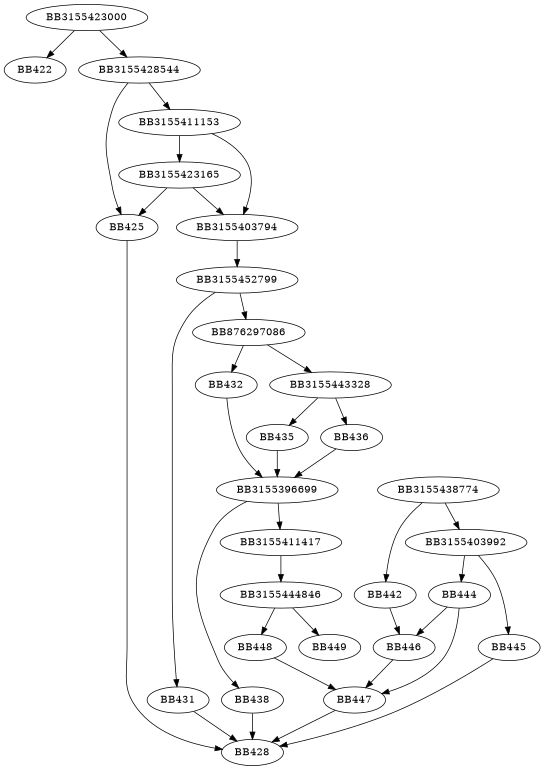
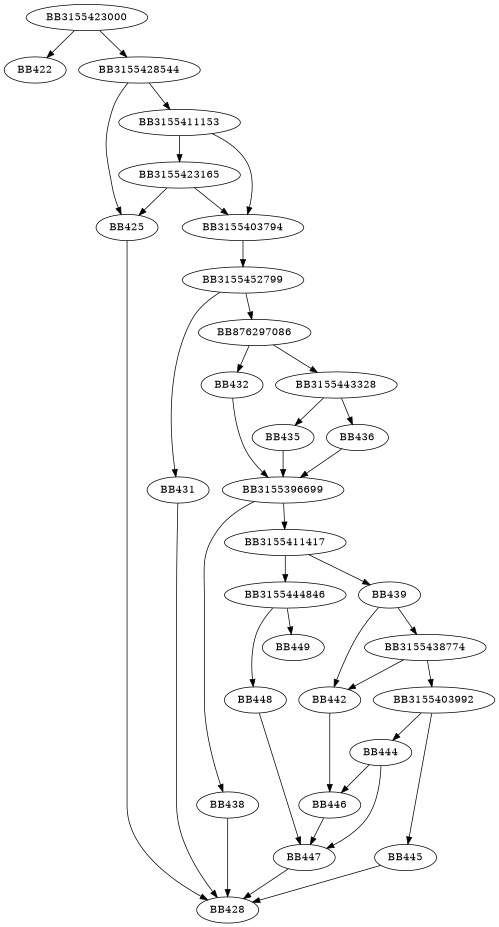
node "BB439": added
